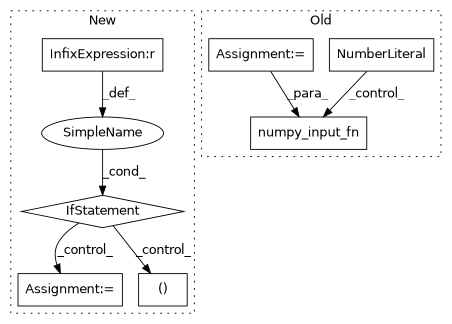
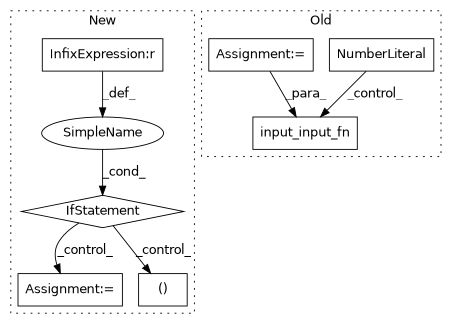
node "numpy_input_fn": label "numpy_input_fn" -> "input_input_fn"
